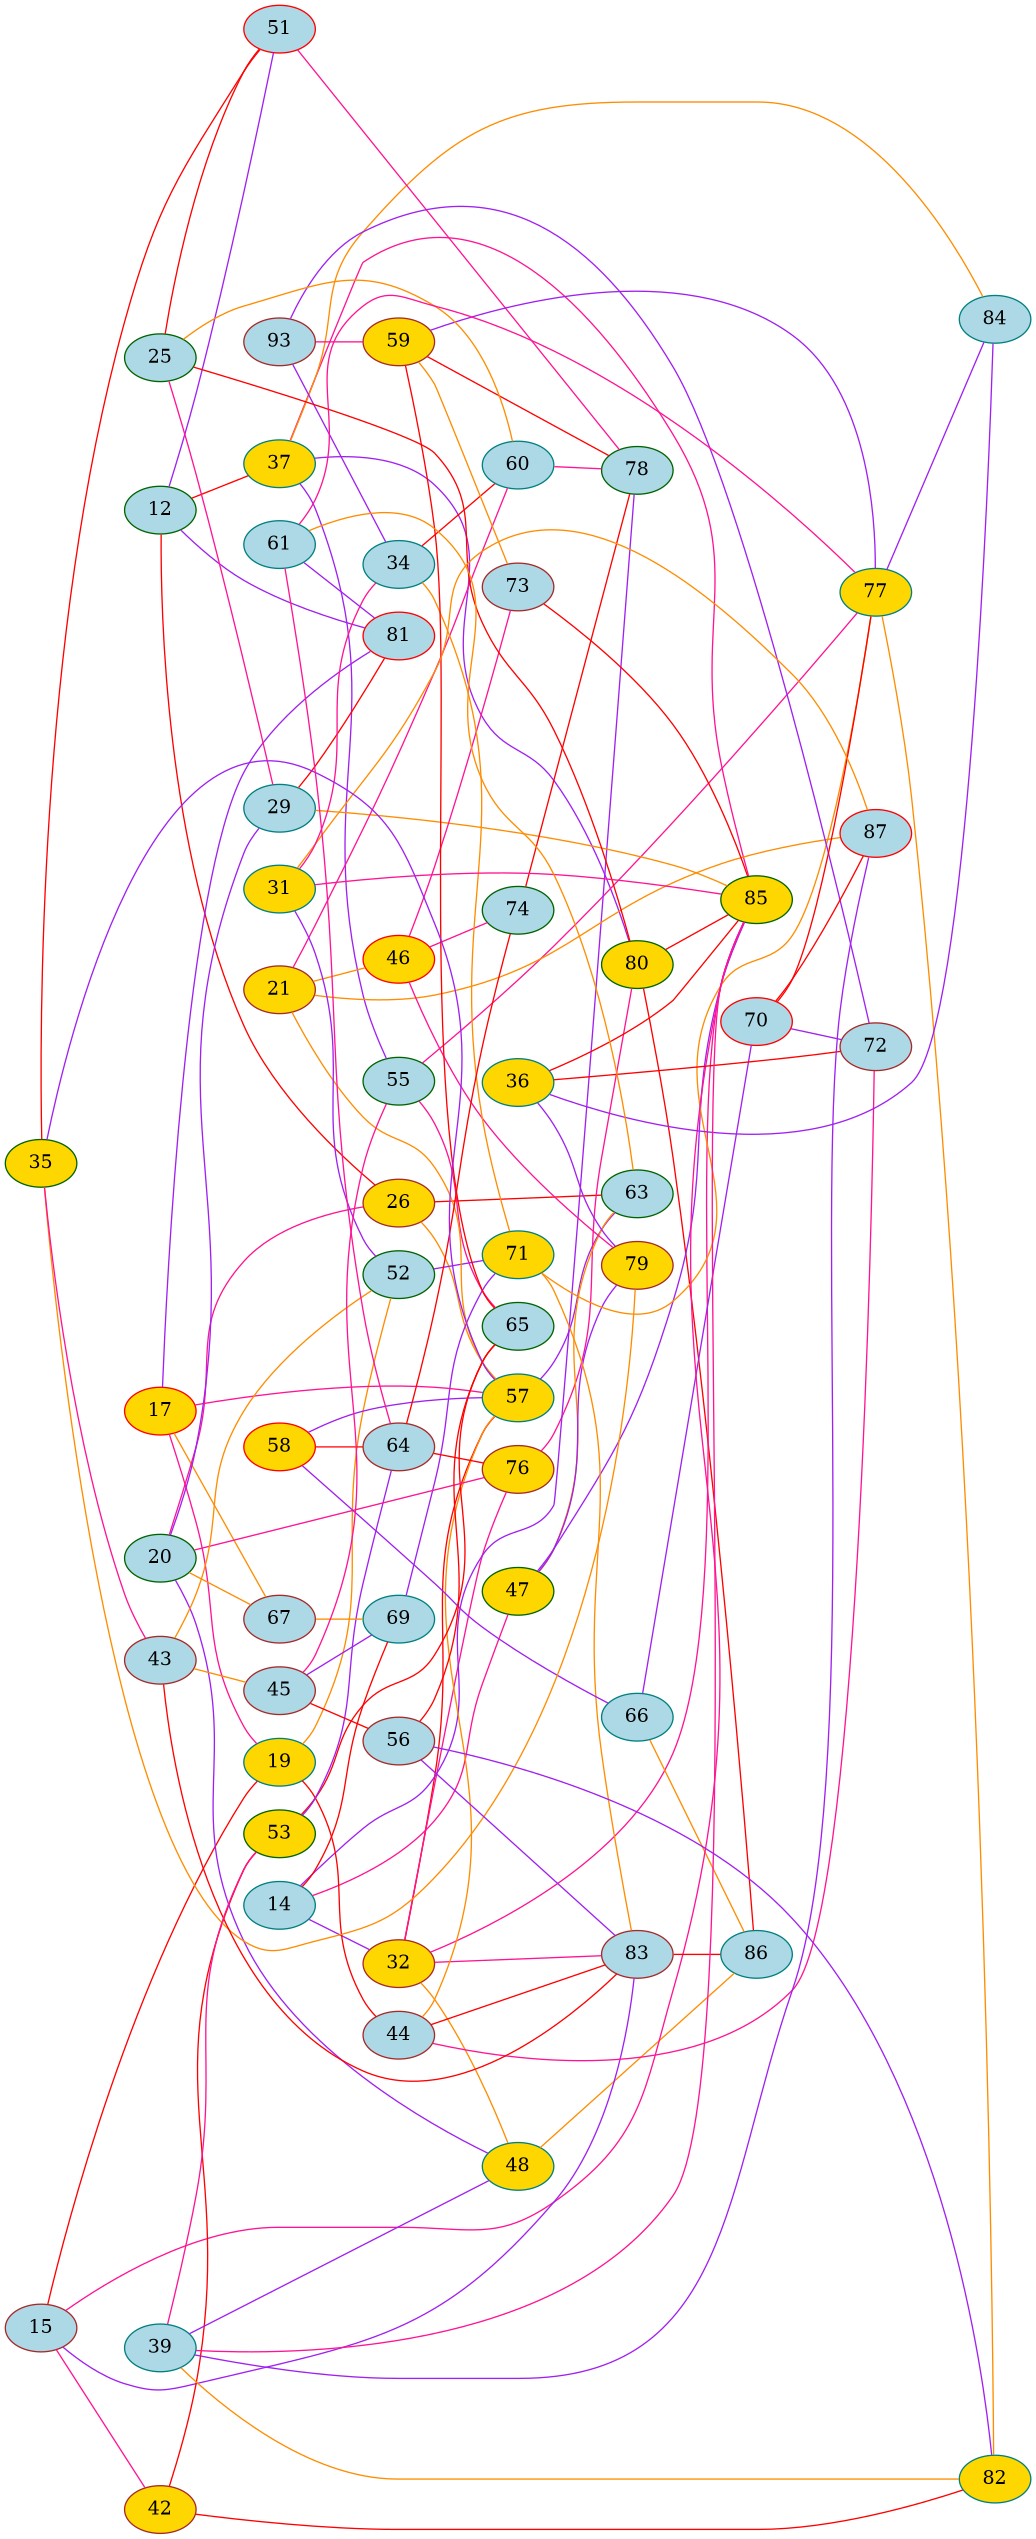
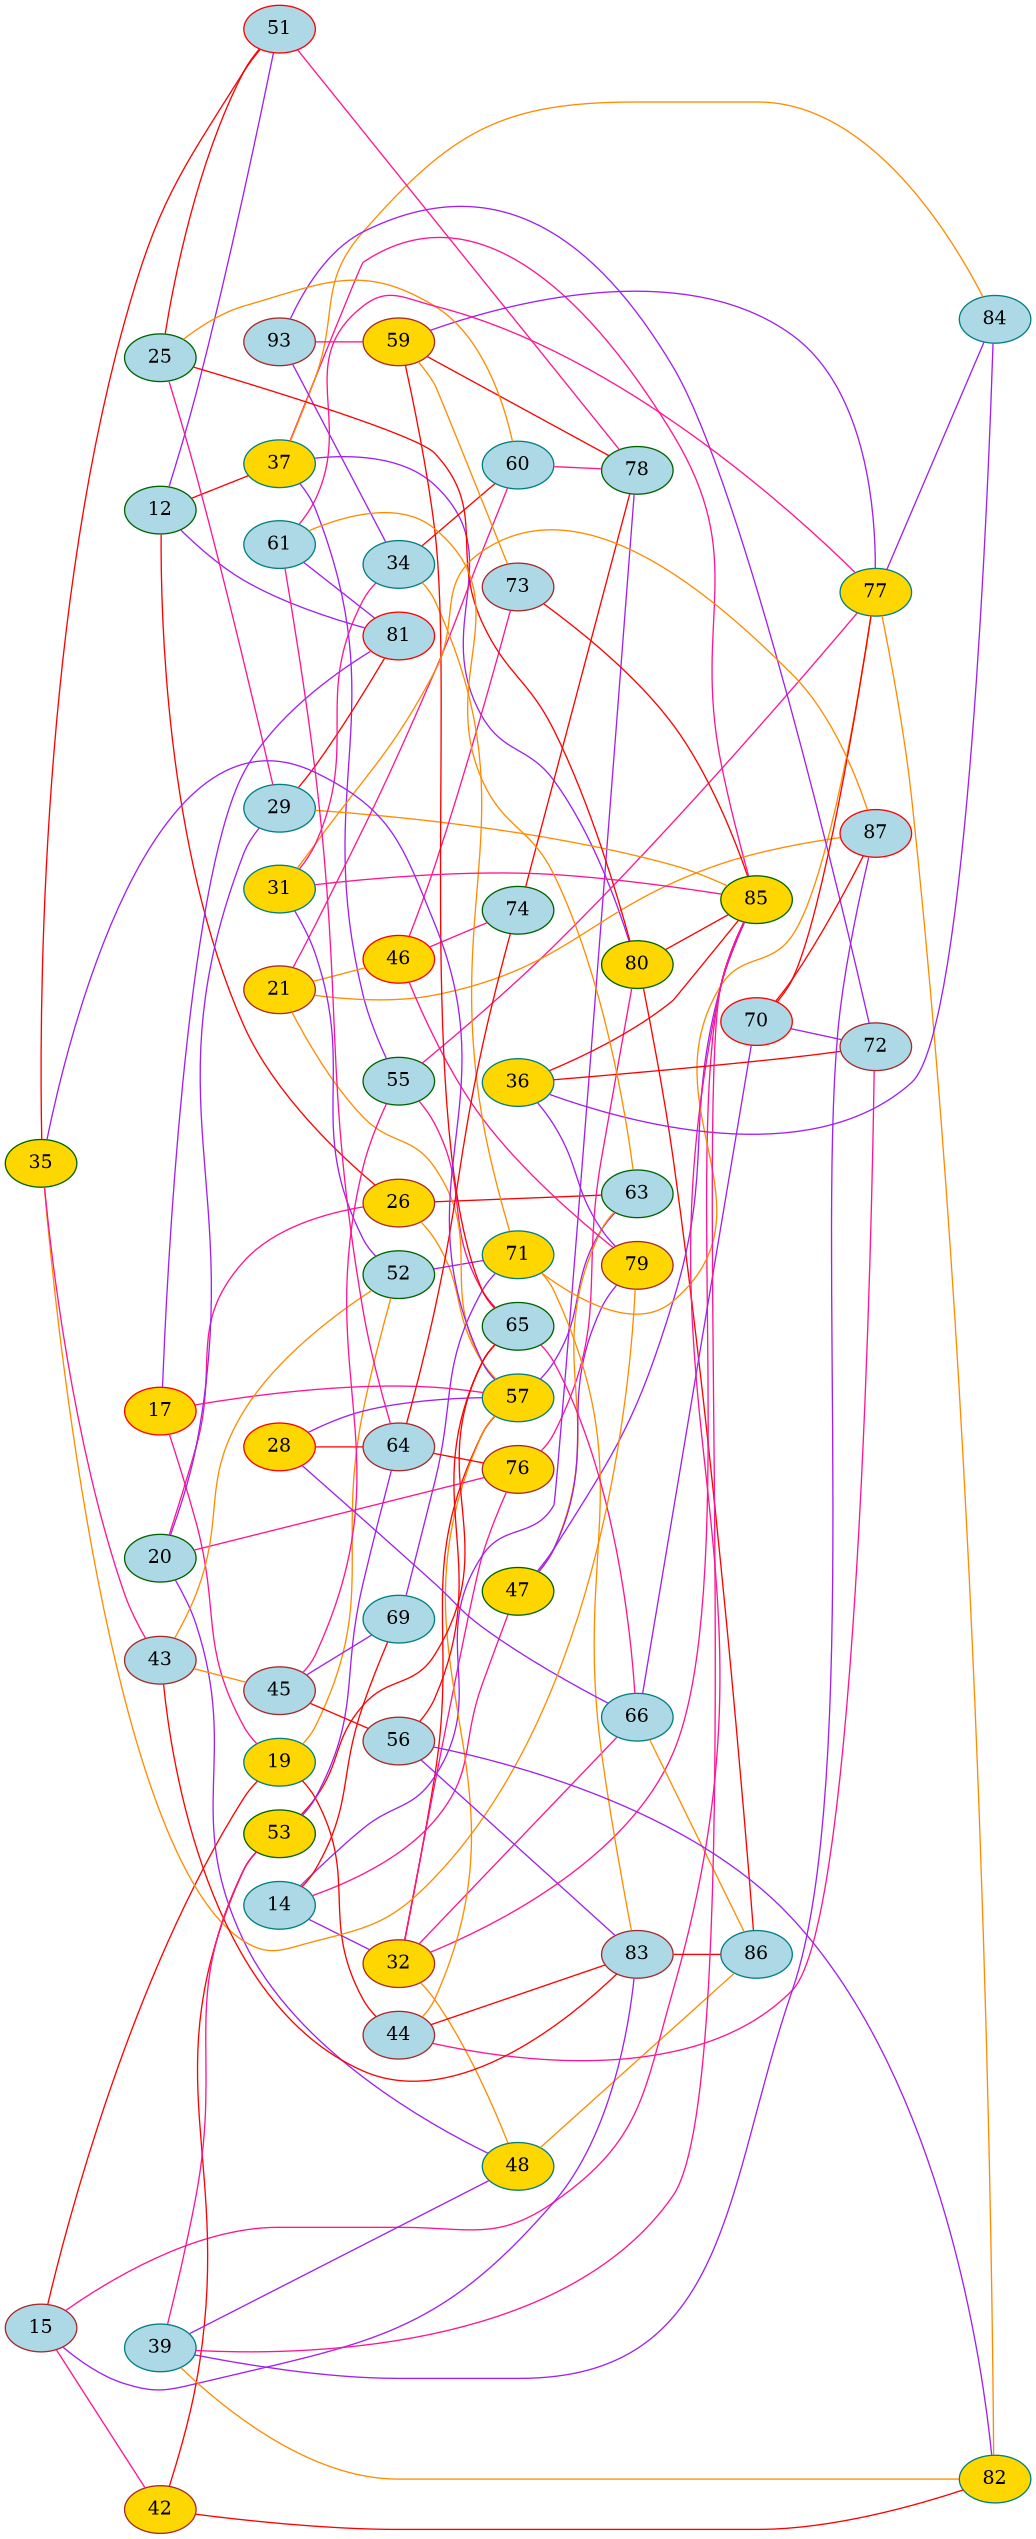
node "58": label "58" -> "28"
edge "65" -- "66": added
node "67": removed
edge "83" -- "32": now "66" -- "32"
